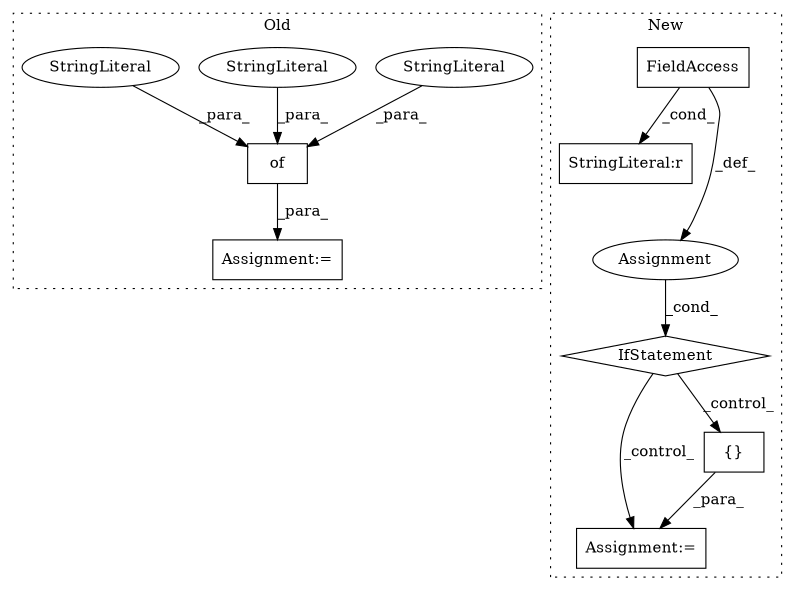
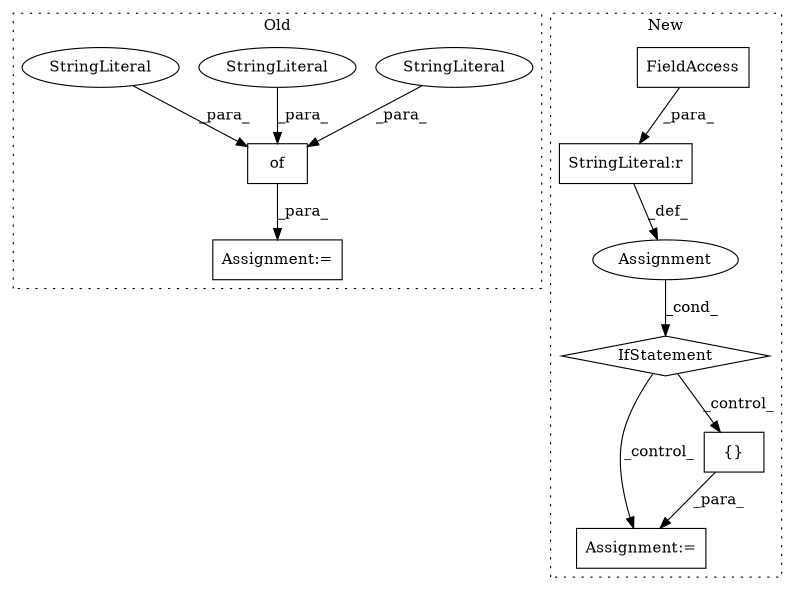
edge "FieldAccess" -> "StringLiteral:r": label "_cond_" -> "_para_"
edge "FieldAccess" -> "Assignment": now "StringLiteral:r" -> "Assignment"
